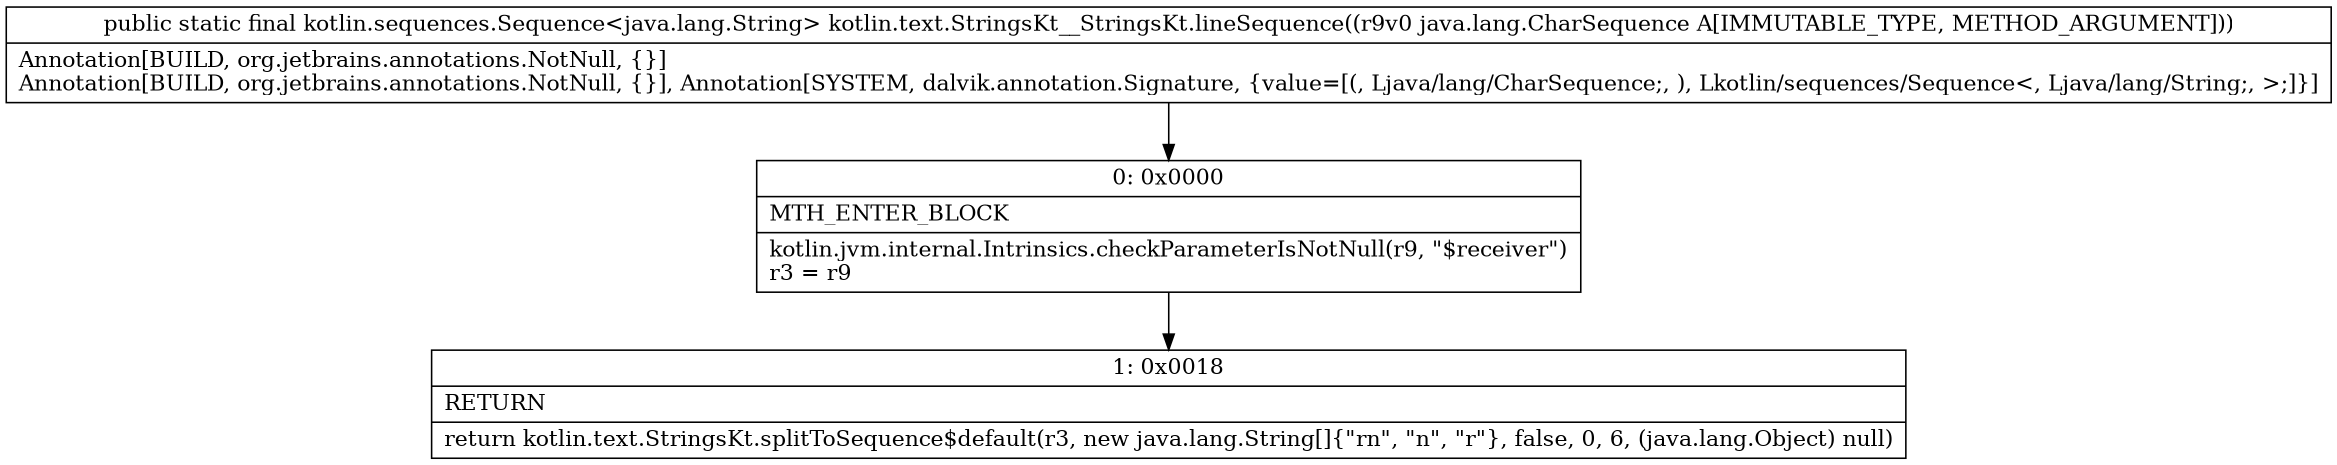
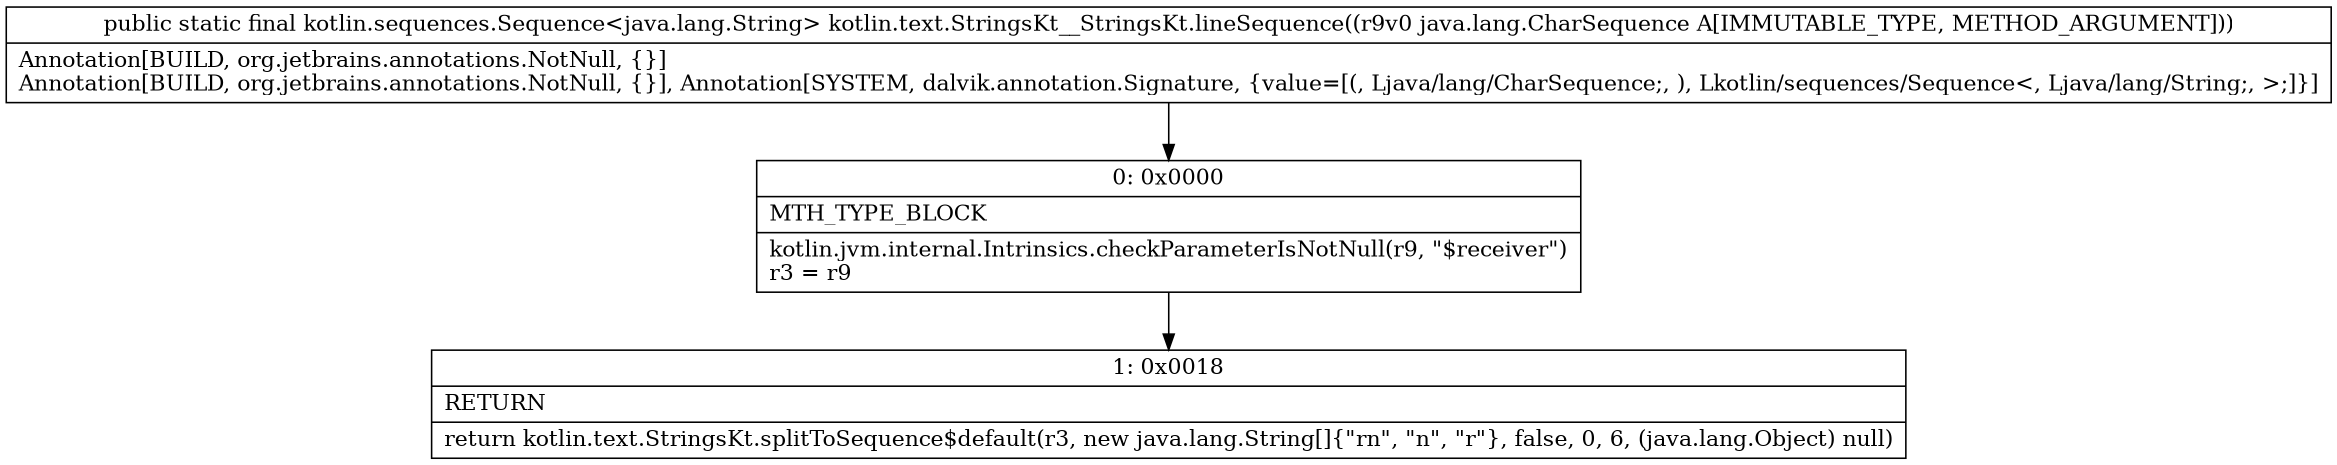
node "0: 0x0000": text "MTH_ENTER_BLOCK" -> "MTH_TYPE_BLOCK"
